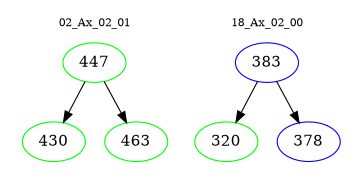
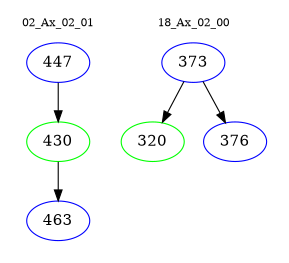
node "447": color green -> blue
node "383": label "383" -> "373"
edge "447" -> "463": now "430" -> "463"
node "463": color green -> blue
node "378": label "378" -> "376"
